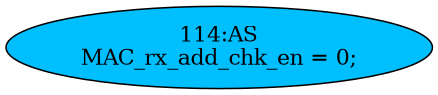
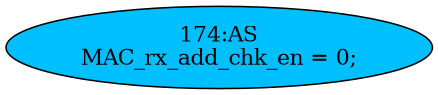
node "114:AS MAC_rx_add_chk_en = 0;": label "114:AS MAC_rx_add_chk_en = 0;" -> "174:AS MAC_rx_add_chk_en = 0;"
